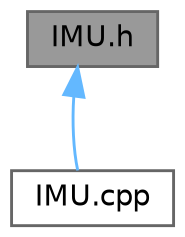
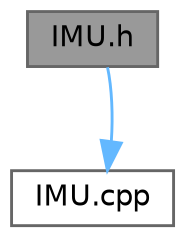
edge "IMU.cpp" -> "IMU.h": reversed
